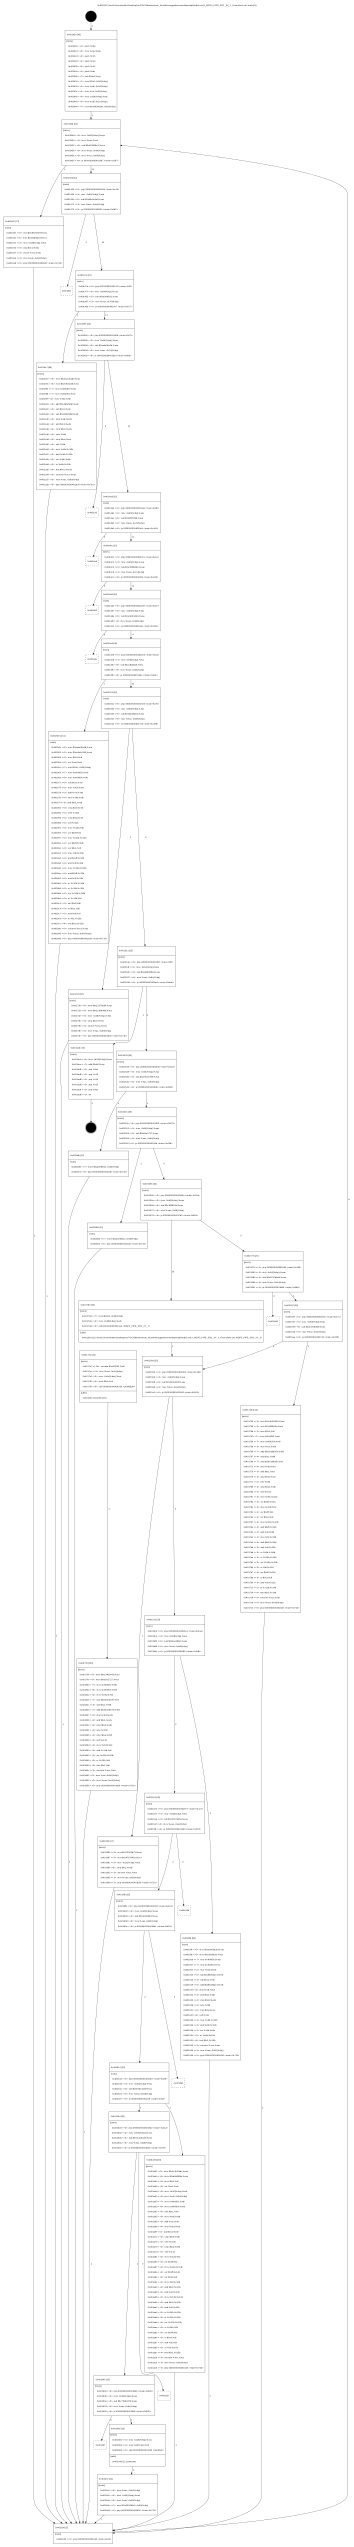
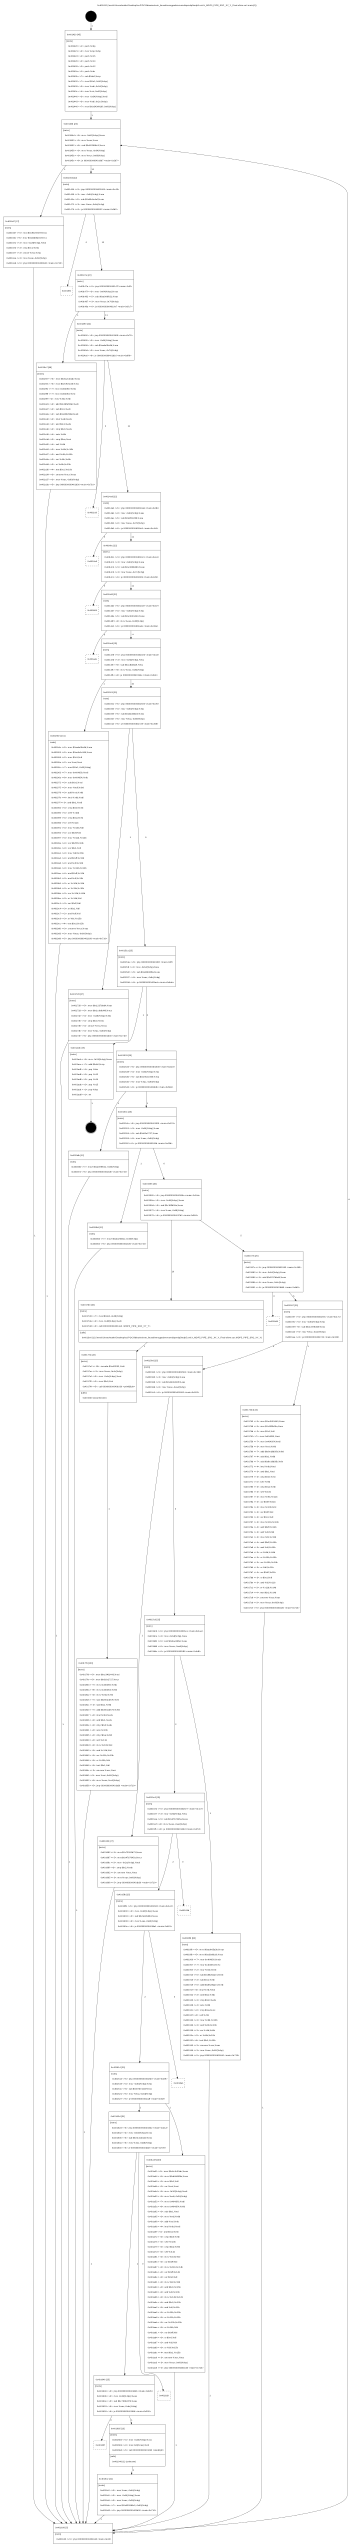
edge "0x4017d3 [15]" -> "0x4015b0 [25]": now "0x4017d3 [15]" -> "0x4017e2 [23]"
